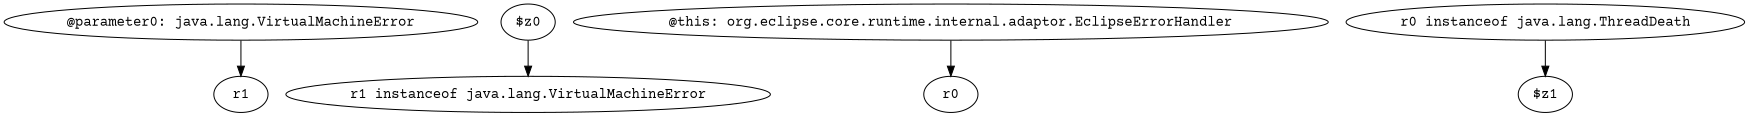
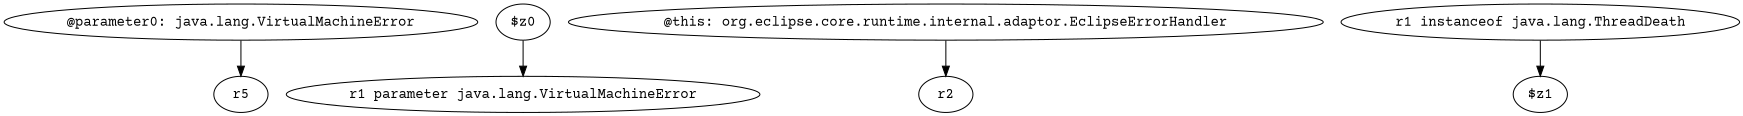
node "r0 instanceof java.lang.ThreadDeath": label "r0 instanceof java.lang.ThreadDeath" -> "r1 instanceof java.lang.ThreadDeath"
node "r1": label "r1" -> "r5"
node "r1 instanceof java.lang.VirtualMachineError": label "r1 instanceof java.lang.VirtualMachineError" -> "r1 parameter java.lang.VirtualMachineError"
node "r0": label "r0" -> "r2"
